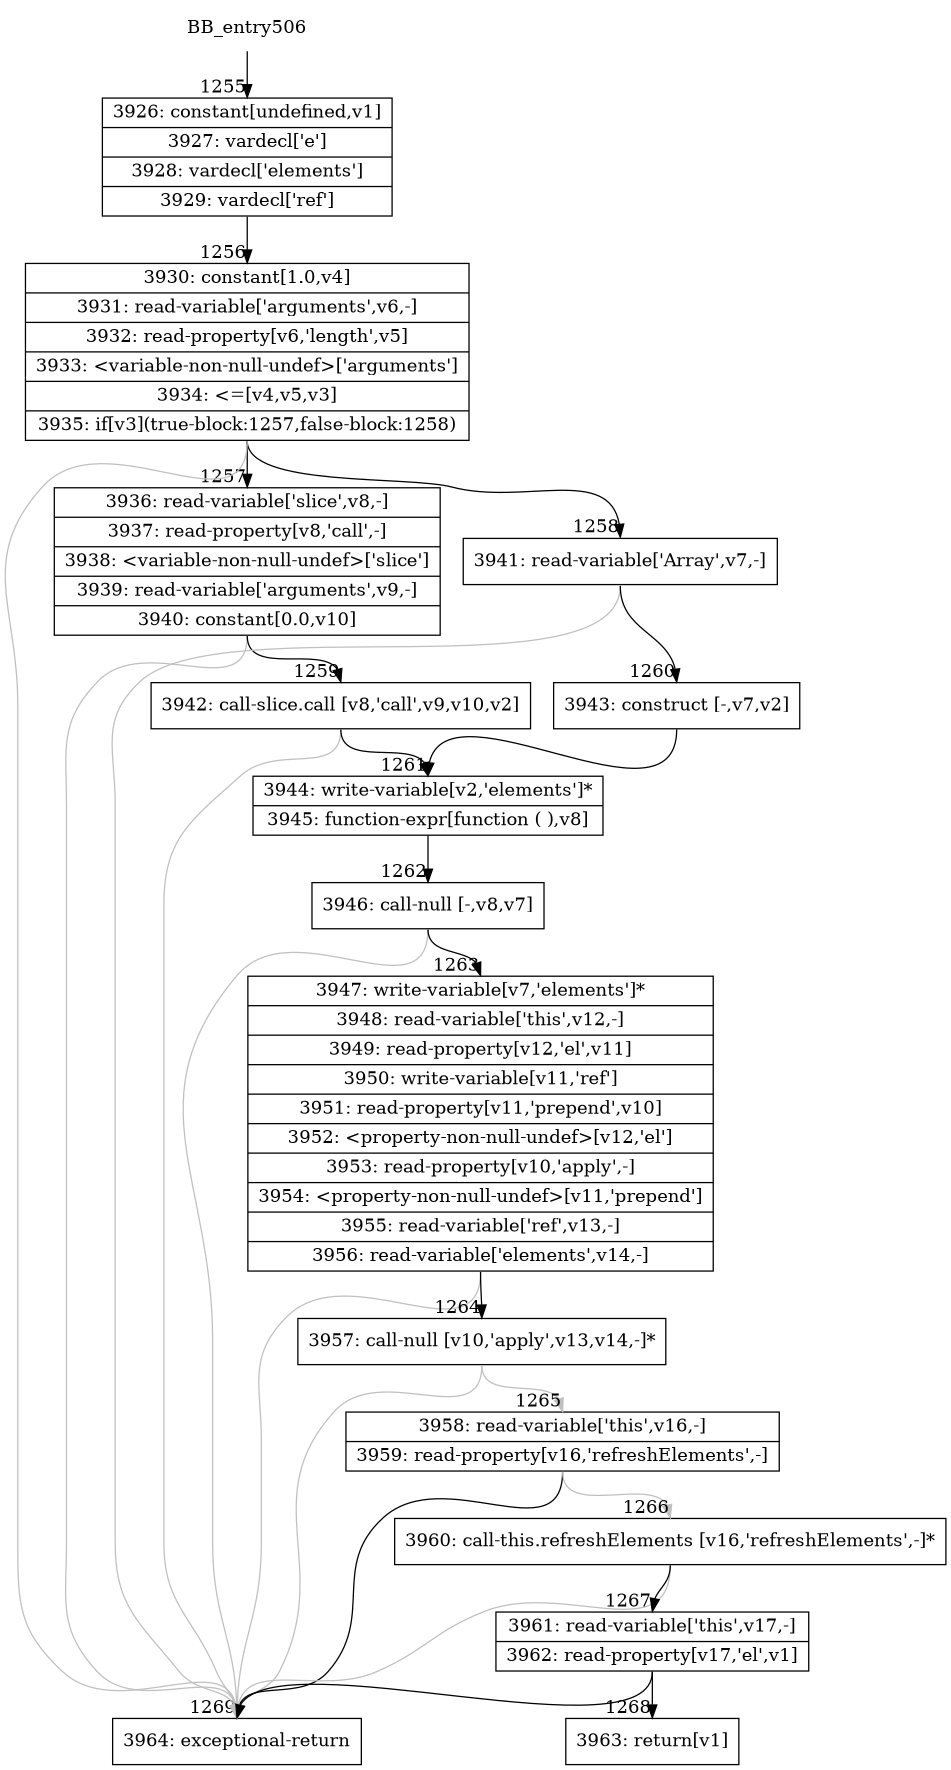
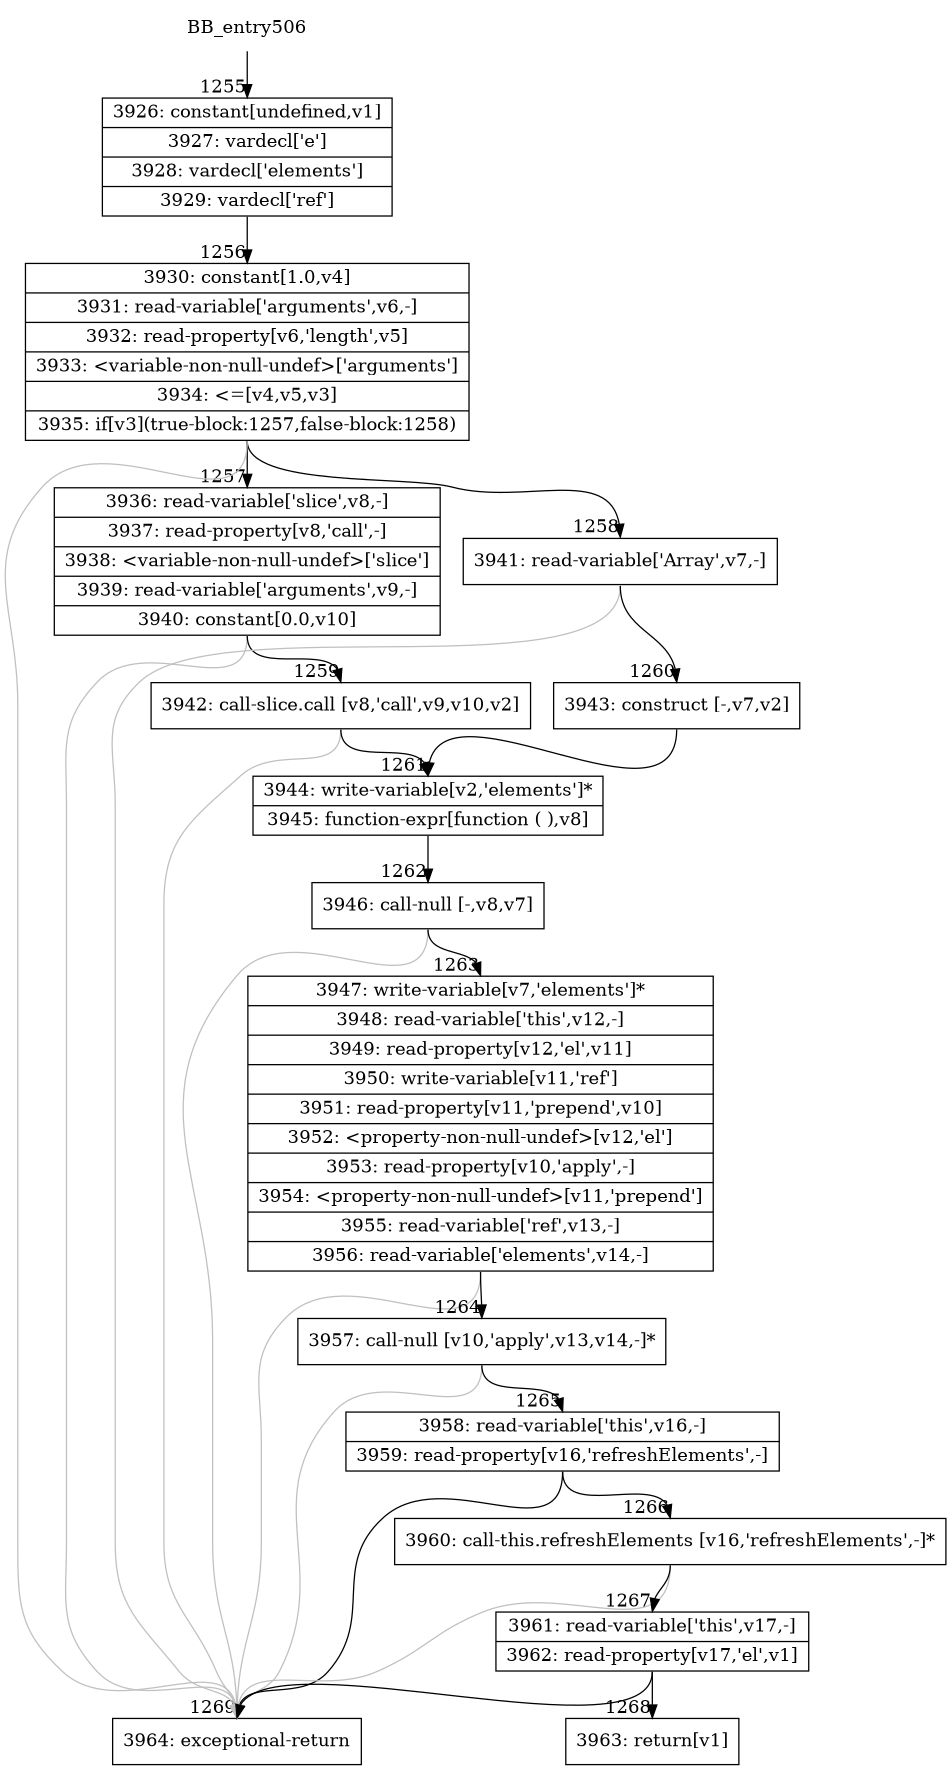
edge "3957: call-null [v10,'apply',v13,v14,-]*" -> "3958: read-variable['this',v16,-]": color gray -> black
edge "3958: read-variable['this',v16,-]" -> "3960: call-this.refreshElements [v16,'refreshElements',-]*": color gray -> black
